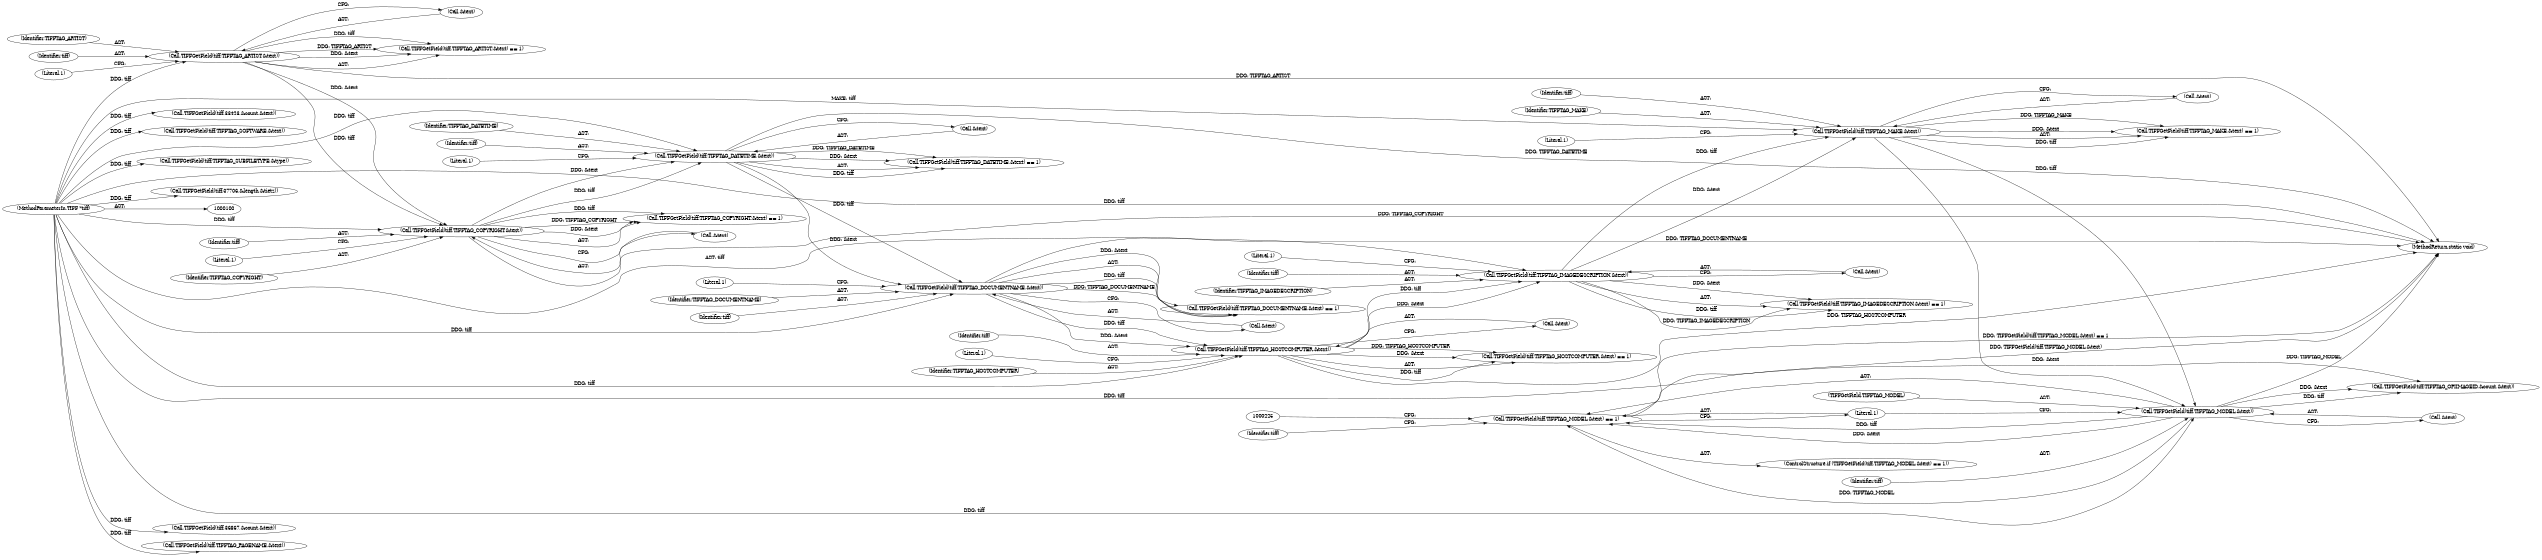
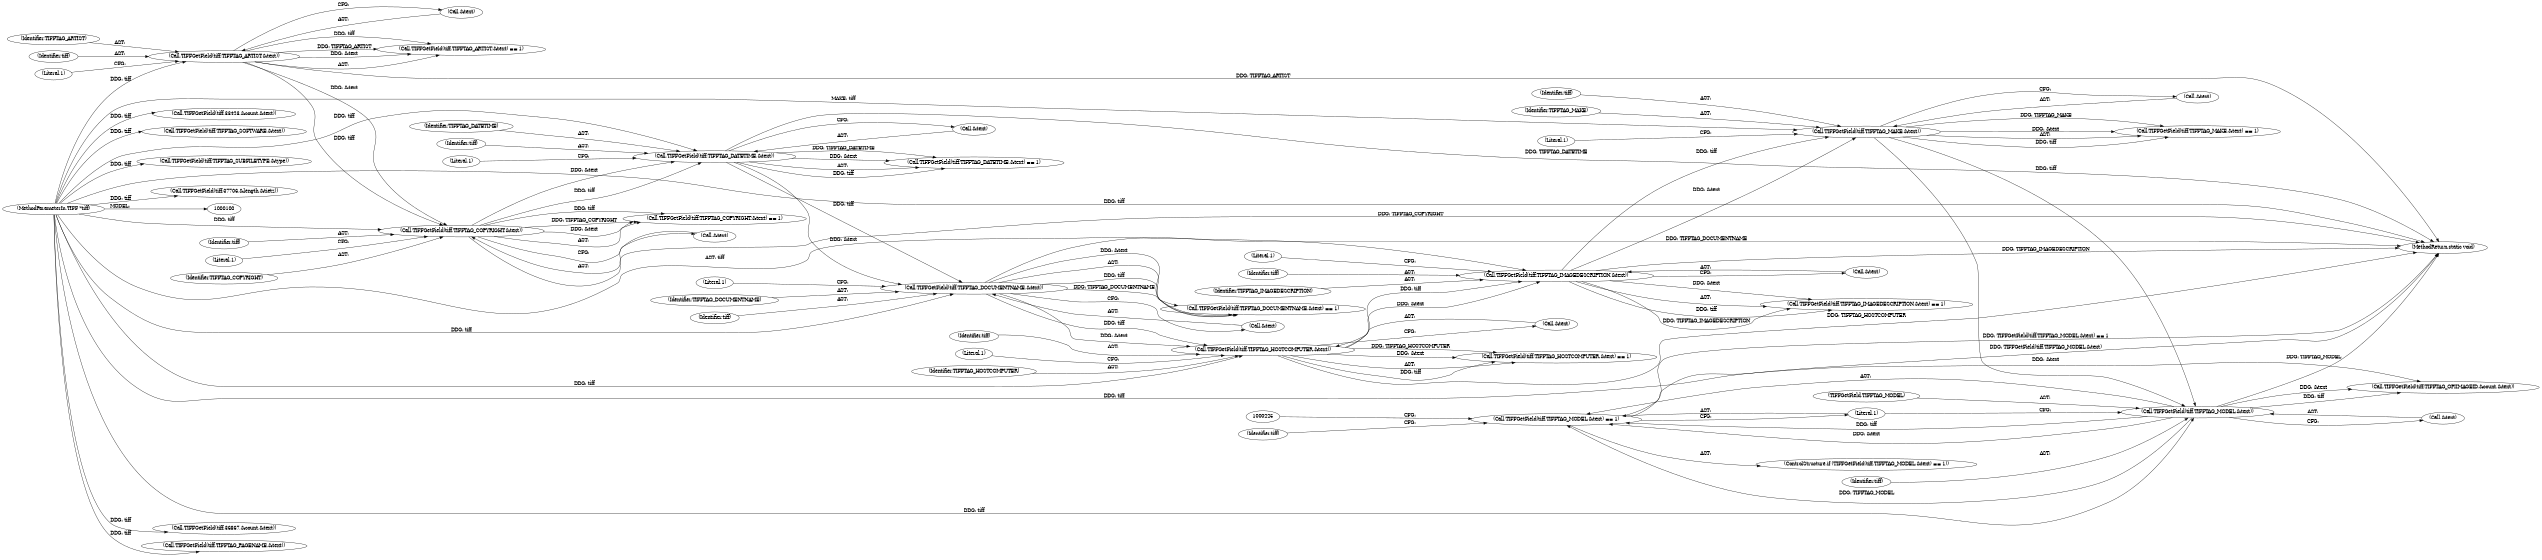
edge "(MethodParameterIn,TIFF *tiff)" -> "1000100": label "AST: " -> "MODEL: "
edge "(Call,TIFFGetField(tiff,TIFFTAG_IMAGEDESCRIPTION,&text))" -> "(MethodReturn,static void)": added, label "DDG: TIFFTAG_IMAGEDESCRIPTION"
